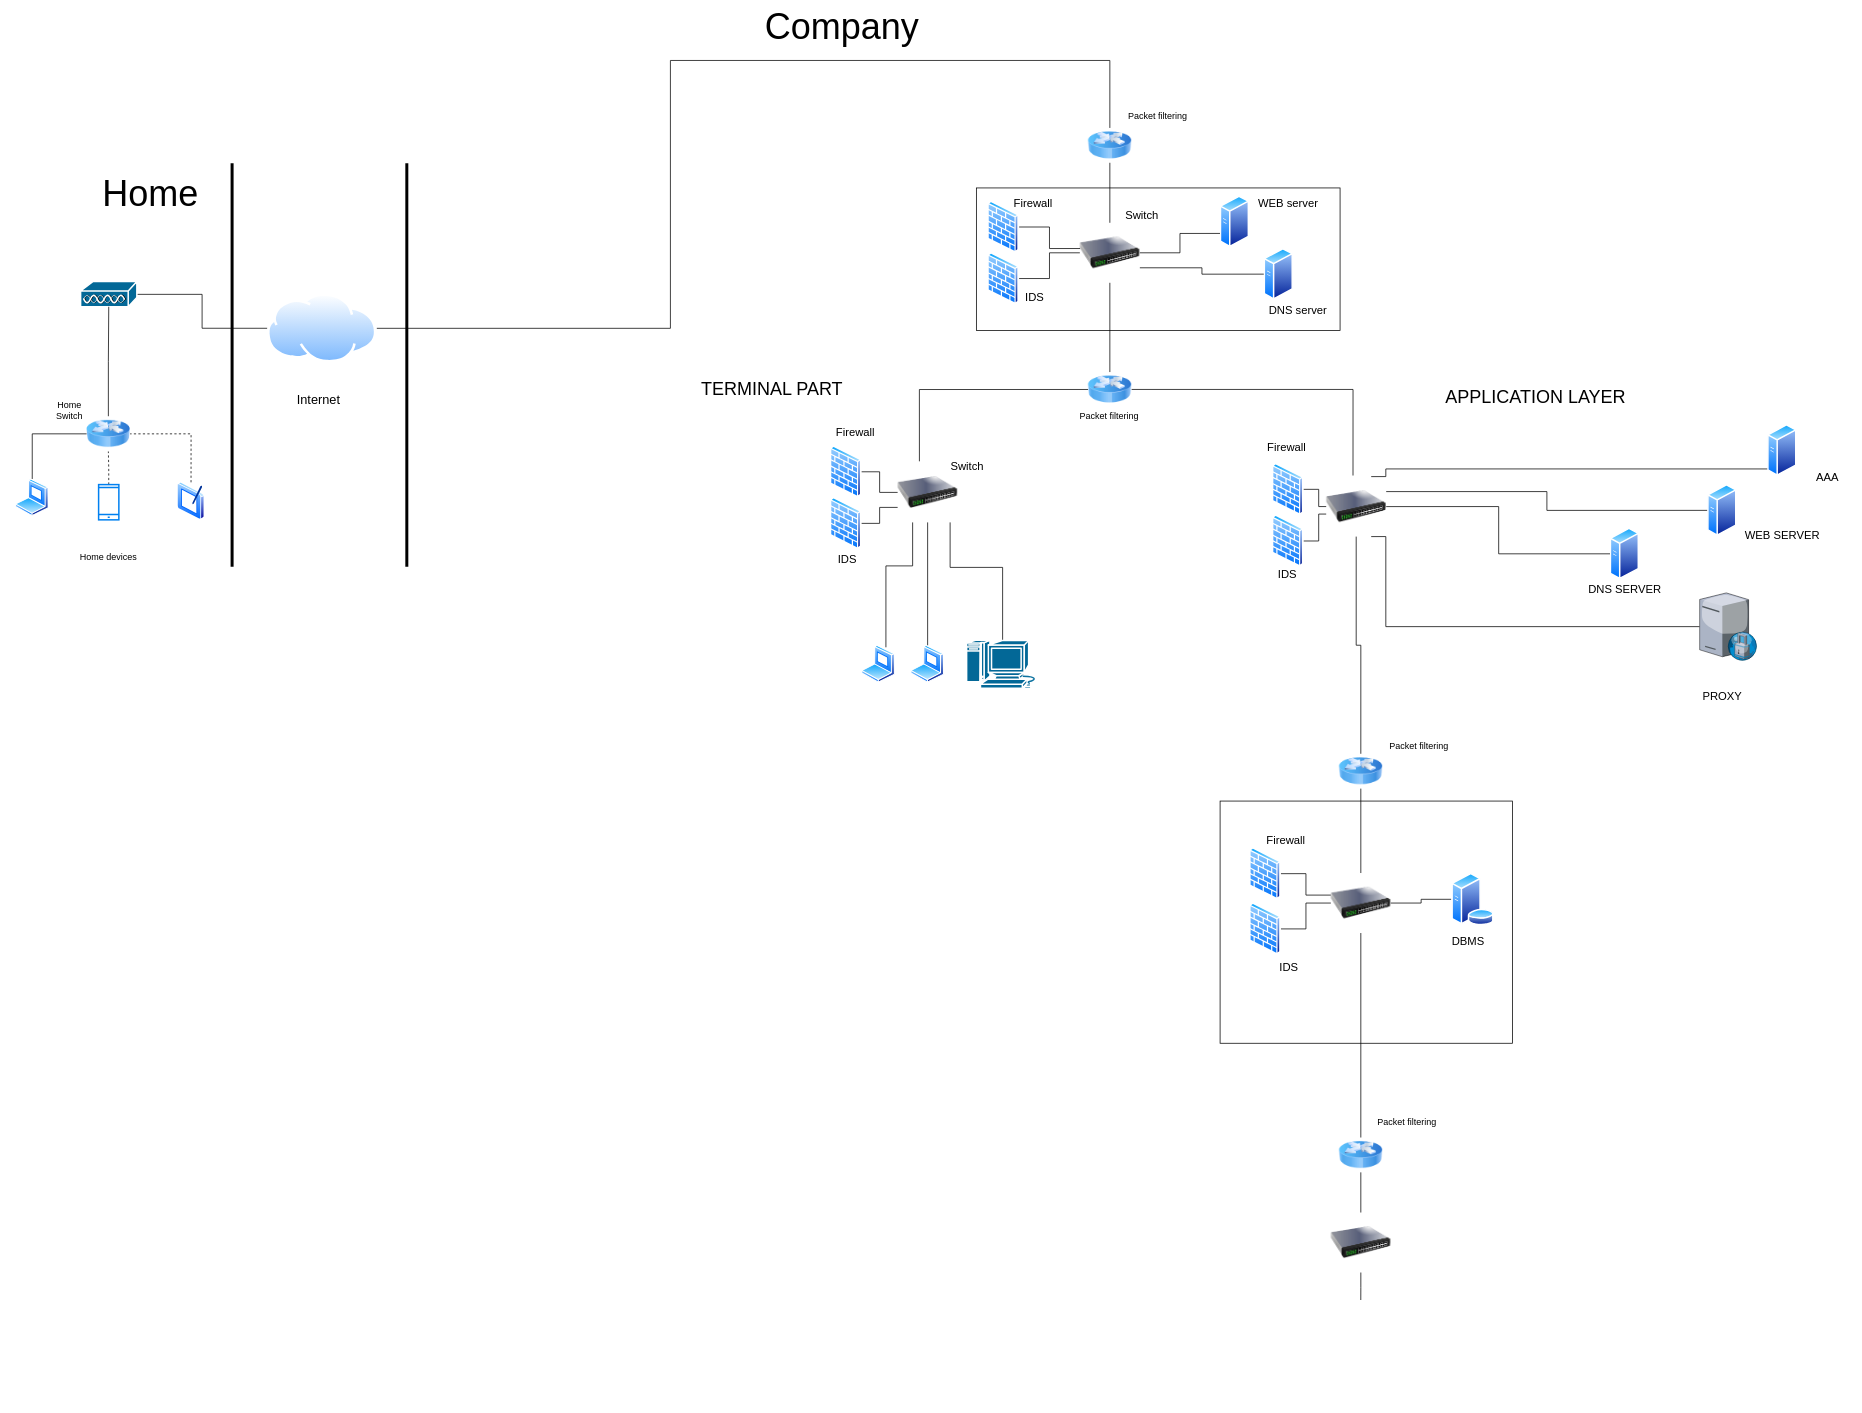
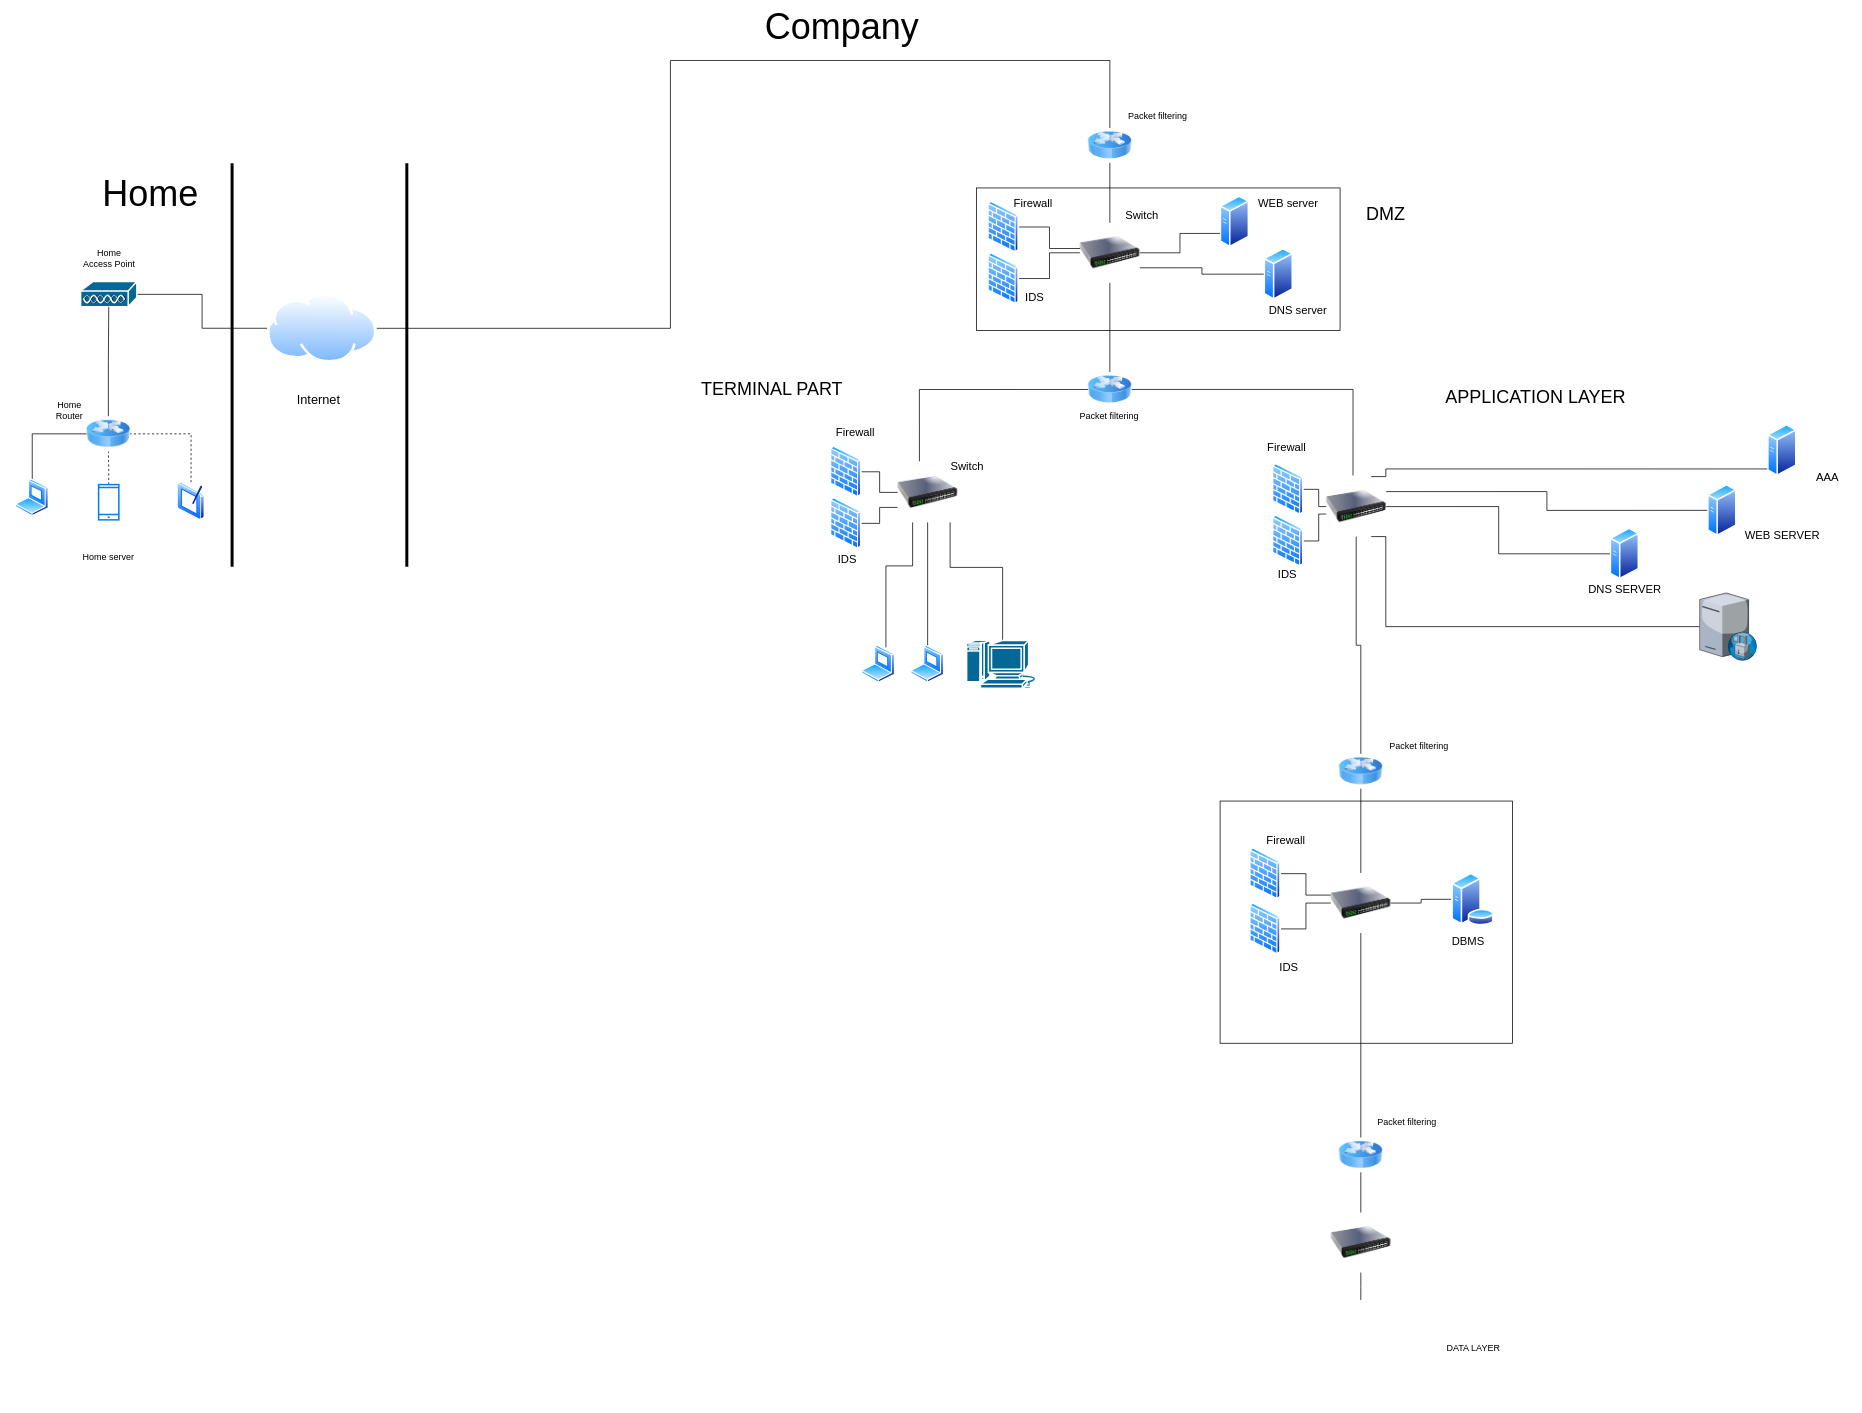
node "DMZ": added
node "Home Access Point": added
node "Home Switch": label "Home Switch" -> "Home Router"
node "Home devices": label "Home devices" -> "Home server"
node "PROXY": removed
node "DATA LAYER": added
